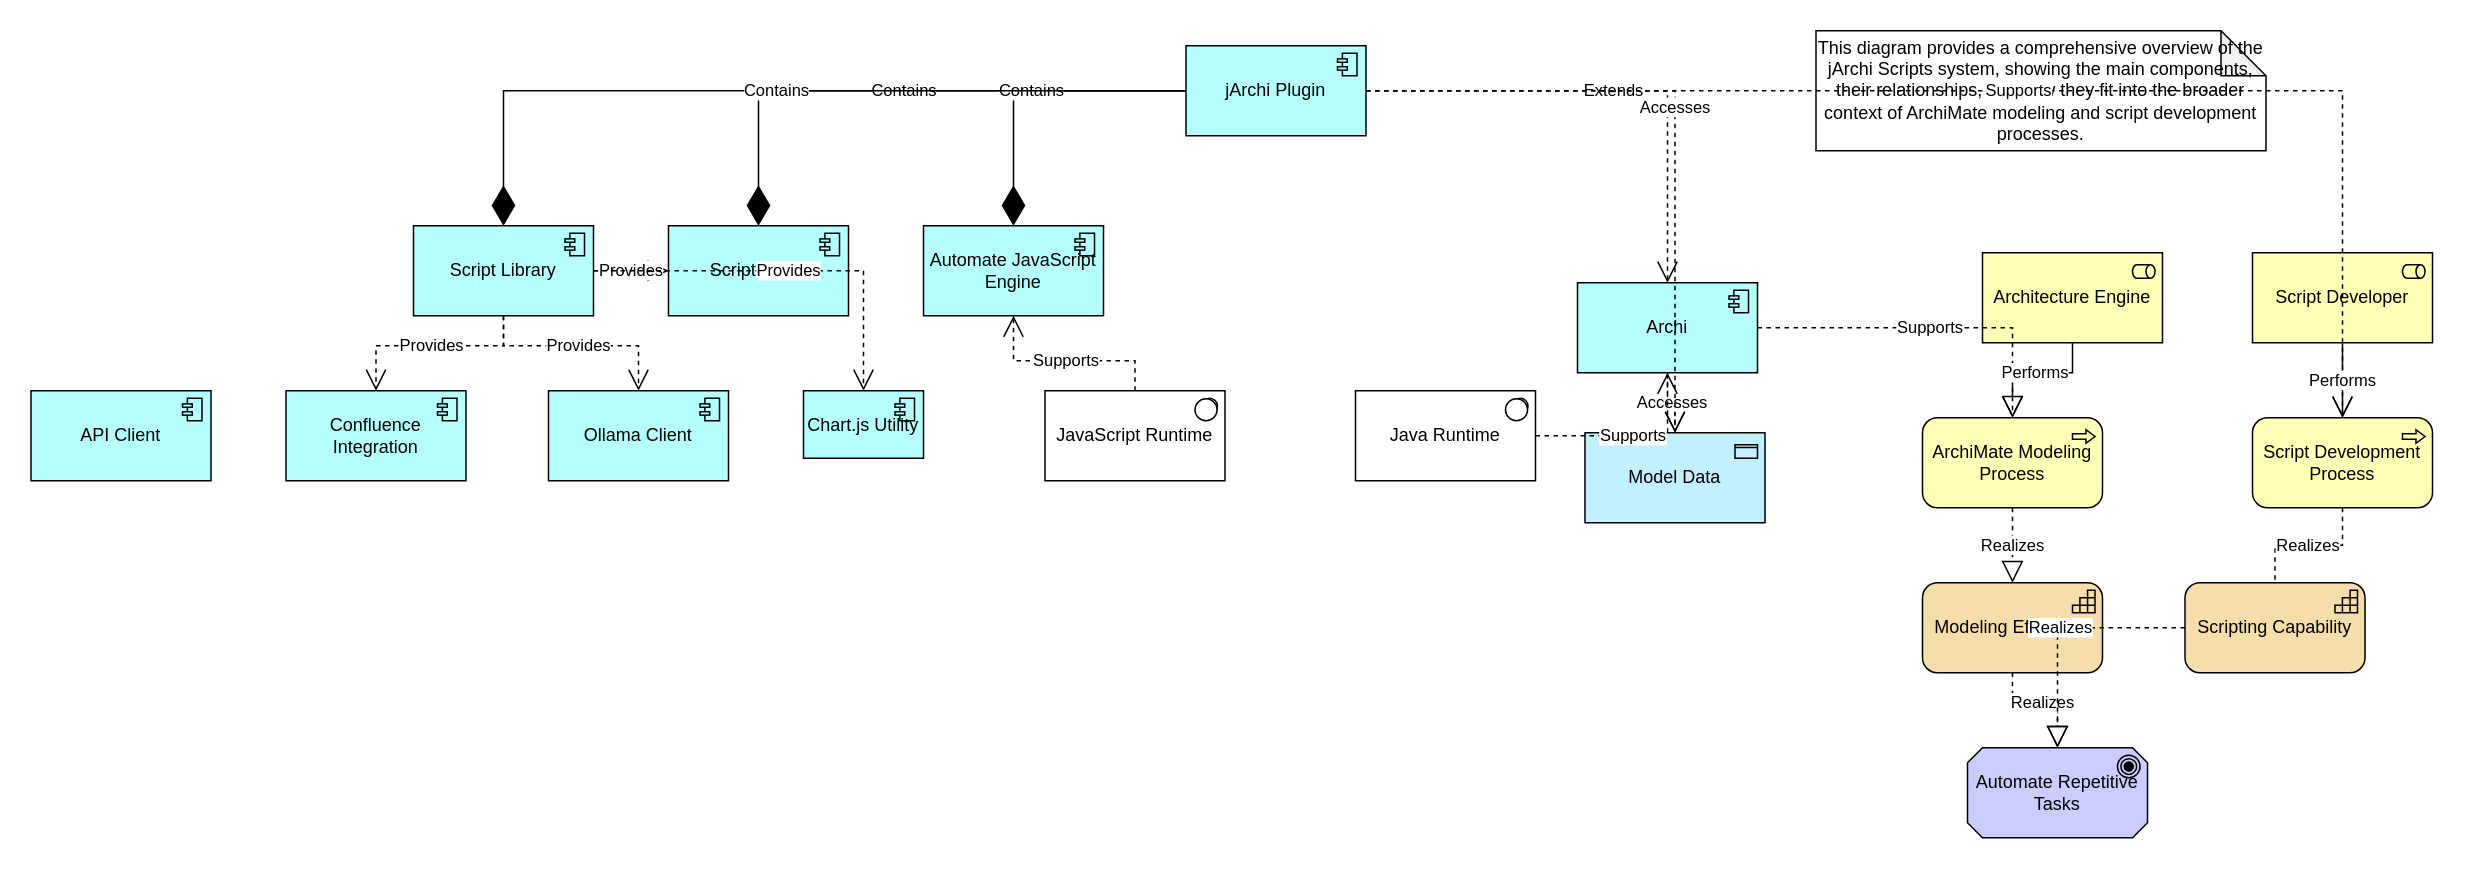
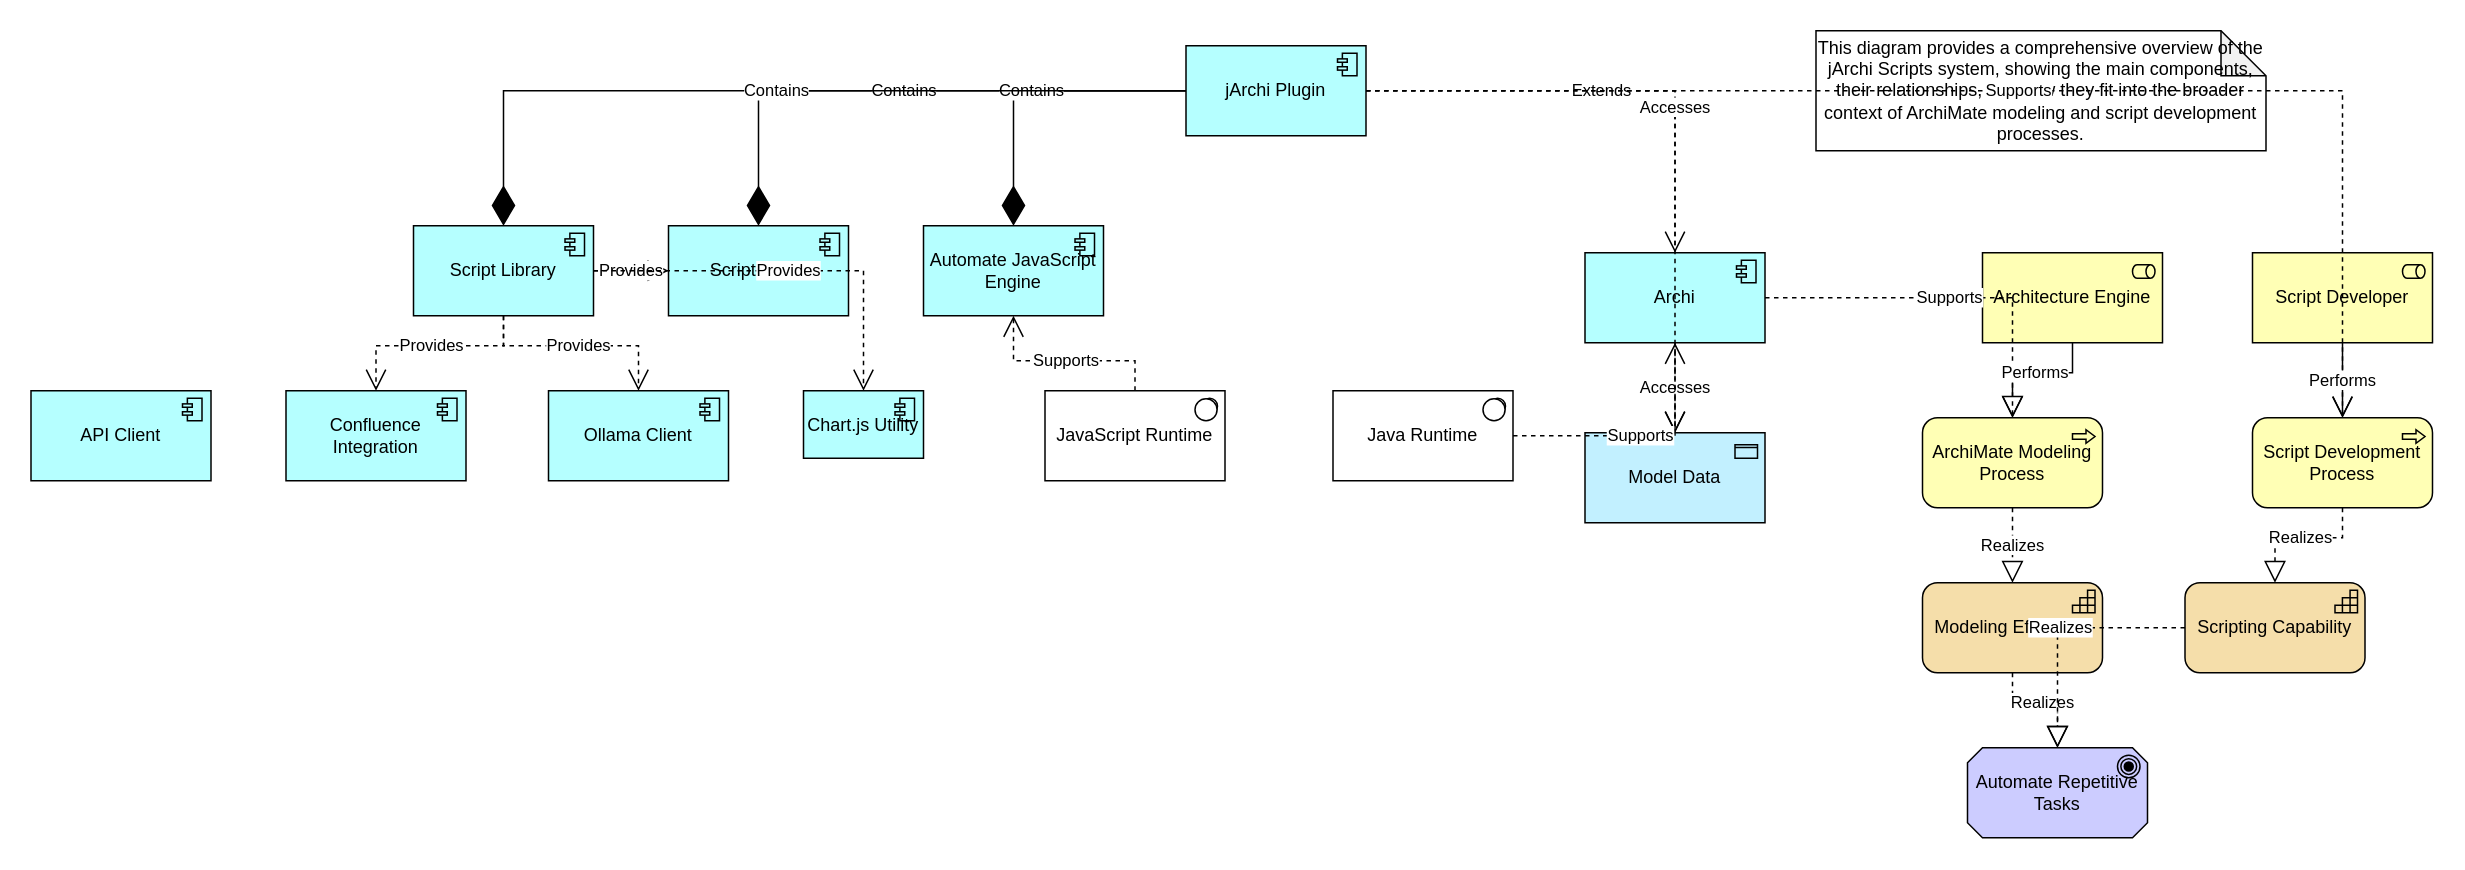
node "Archi": moved (1667, 328) -> (1675, 298)
node "Java Runtime": moved (1445, 436) -> (1423, 436)
edge "Script Development Process" -- "Scripting Capability": arrowhead none -> block
